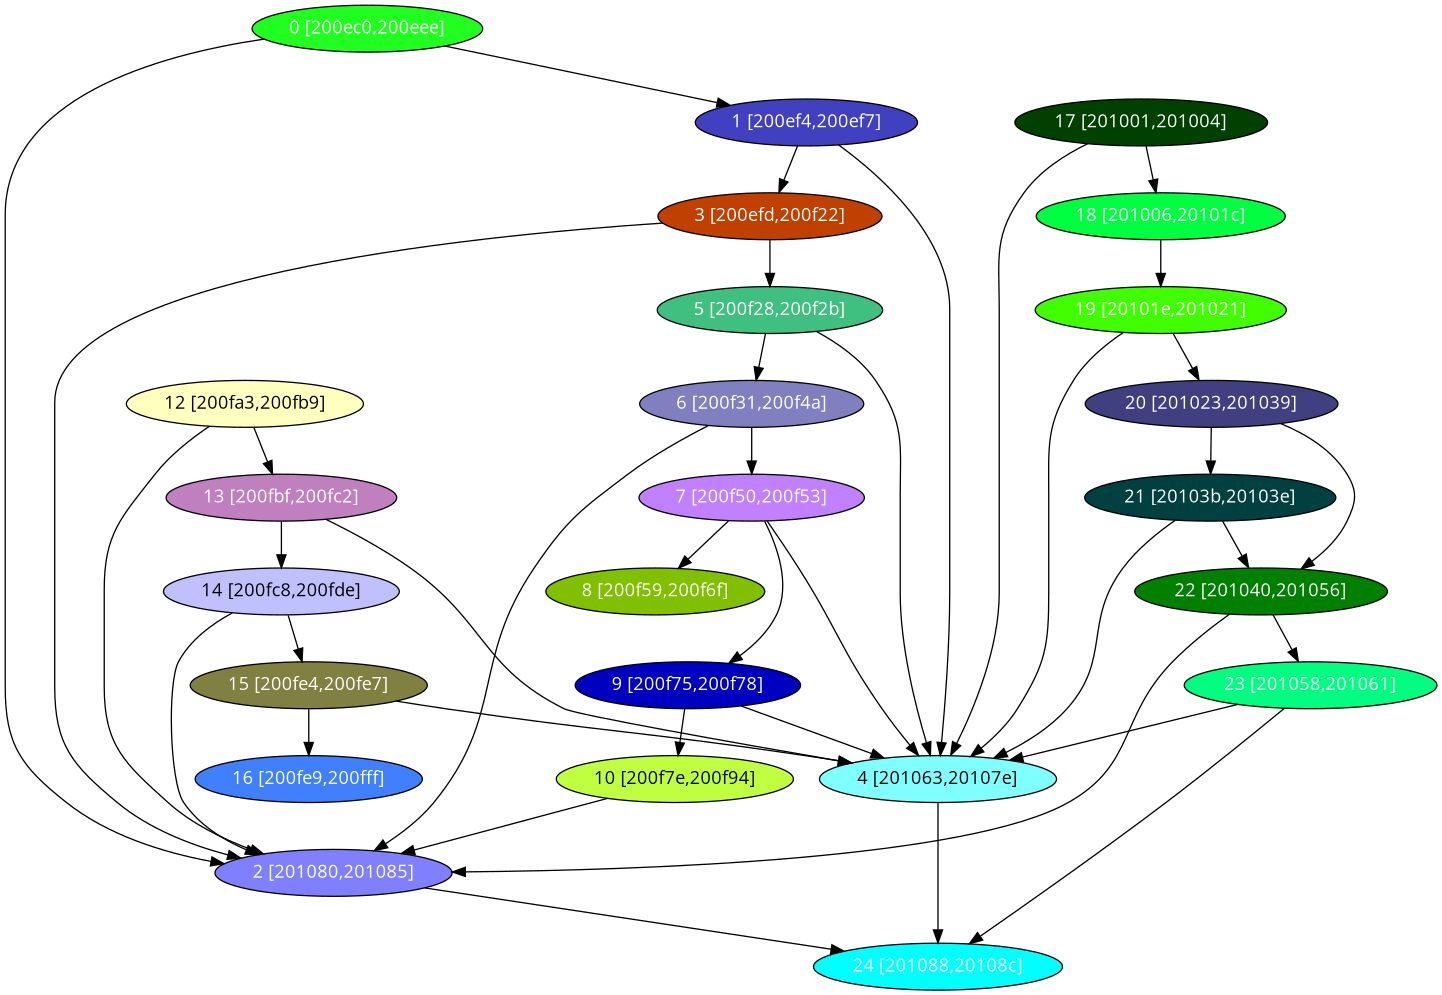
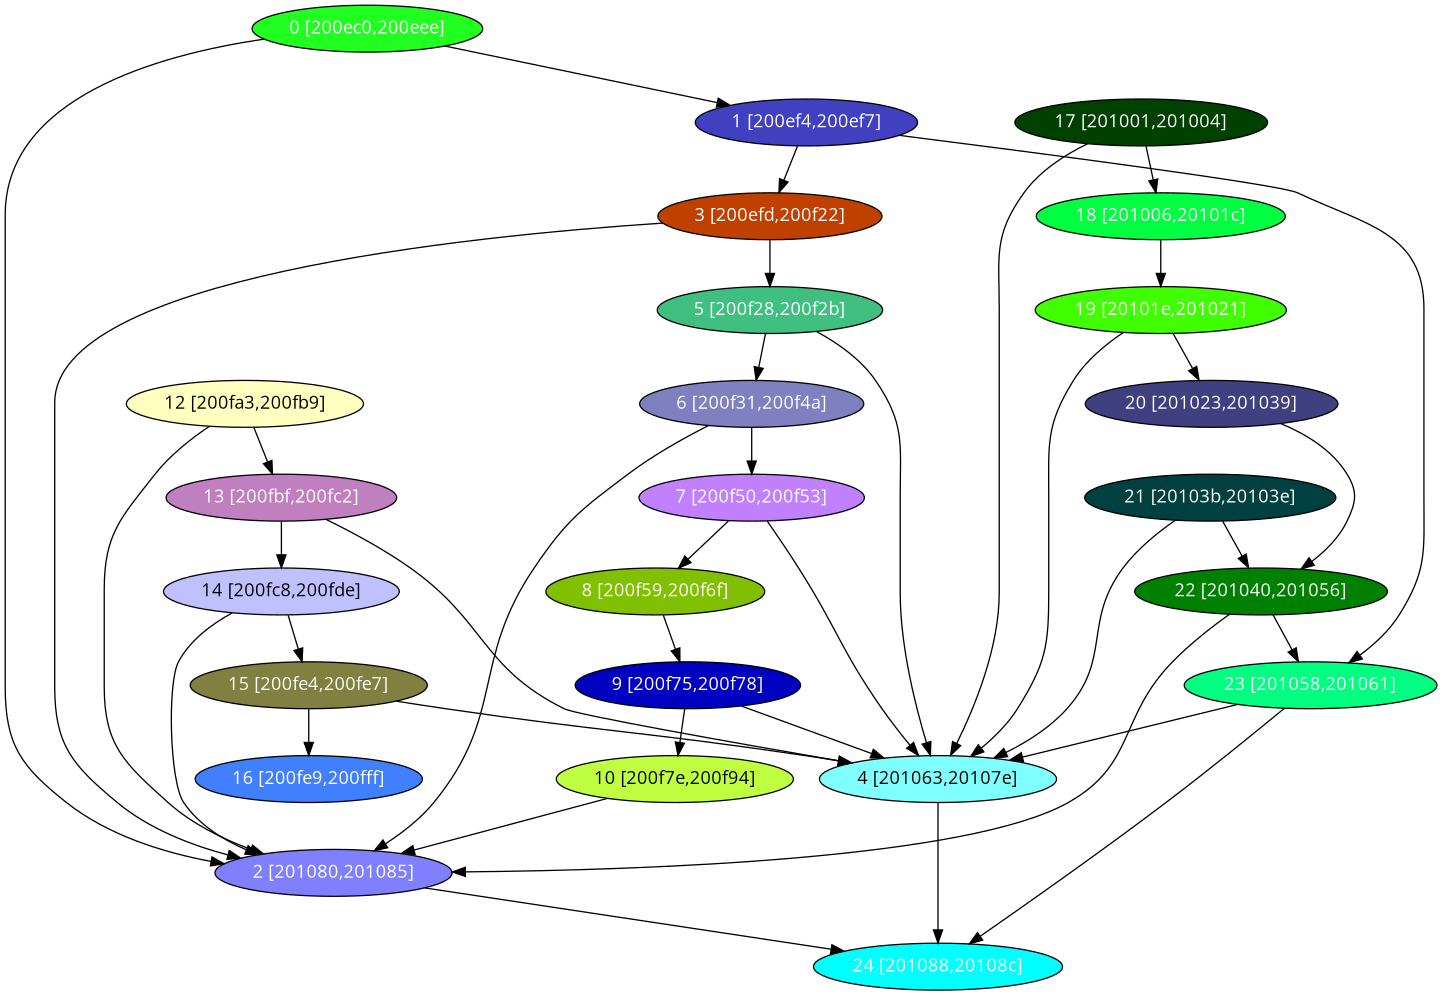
edge "1 [200ef4,200ef7]" -> "4 [201063,20107e]": now "1 [200ef4,200ef7]" -> "23 [201058,201061]"
edge "20 [201023,201039]" -> "21 [20103b,20103e]": removed
edge "7 [200f50,200f53]" -> "9 [200f75,200f78]": now "8 [200f59,200f6f]" -> "9 [200f75,200f78]"
